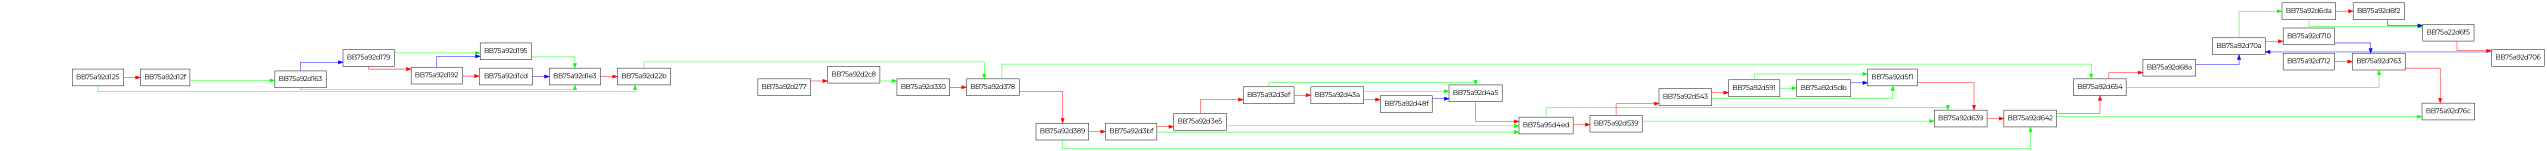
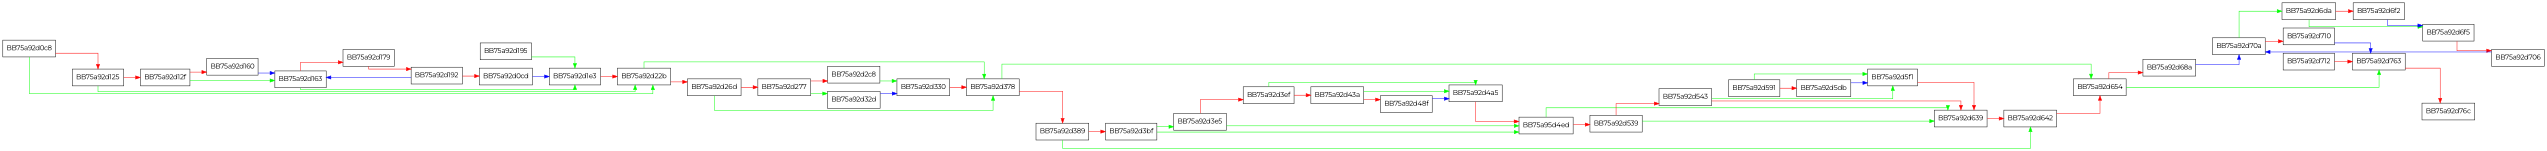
node "BB75a22d6f5": label "BB75a22d6f5" -> "BB75a92d6f5"
node "BB75a92d0c8": added
edge "BB75a92d179" -> "BB75a92d195": removed
edge "BB75a92d192" -> "BB75a92d195": now "BB75a92d192" -> "BB75a92d163"
edge "BB75a92d163" -> "BB75a92d179": color blue -> red
node "BB75a92d160": added
node "BB75a92d1cd": label "BB75a92d1cd" -> "BB75a92d0cd"
node "BB75a92d26d": added
edge "BB75a92d591" -> "BB75a92d5db": color green -> red
edge "BB75a92d543" -> "BB75a92d591": now "BB75a92d543" -> "BB75a92d639"
node "BB75a92d32d": added
edge "BB75a92d642" -> "BB75a92d76c": removed
edge "BB75a92d3bf" -> "BB75a92d3e5": color red -> green
